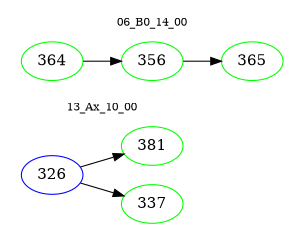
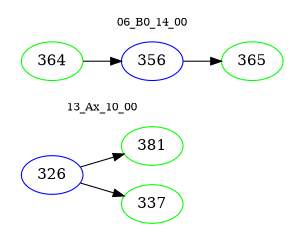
node "356": color green -> blue
